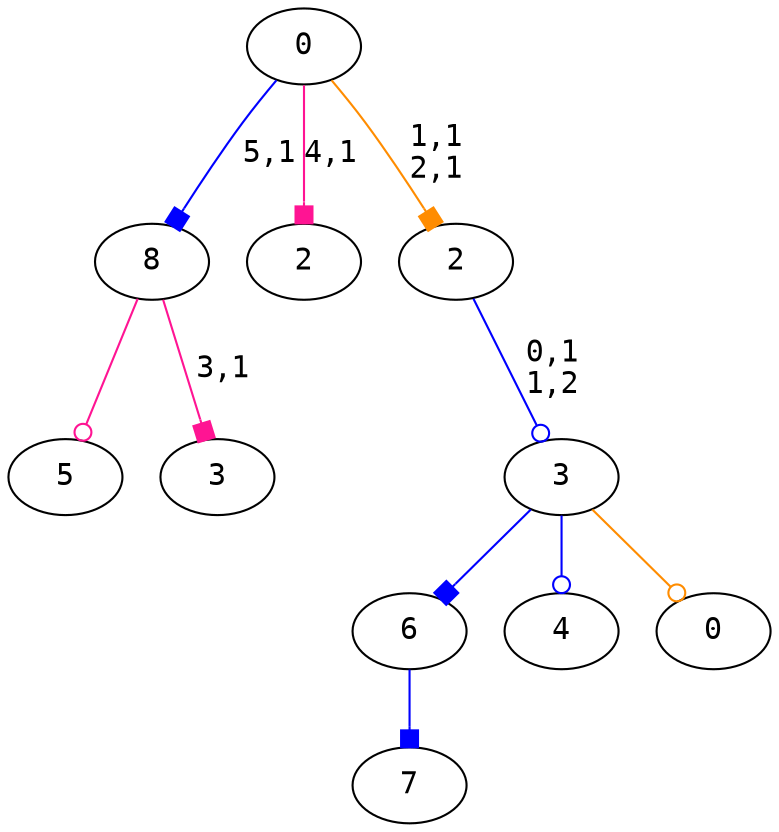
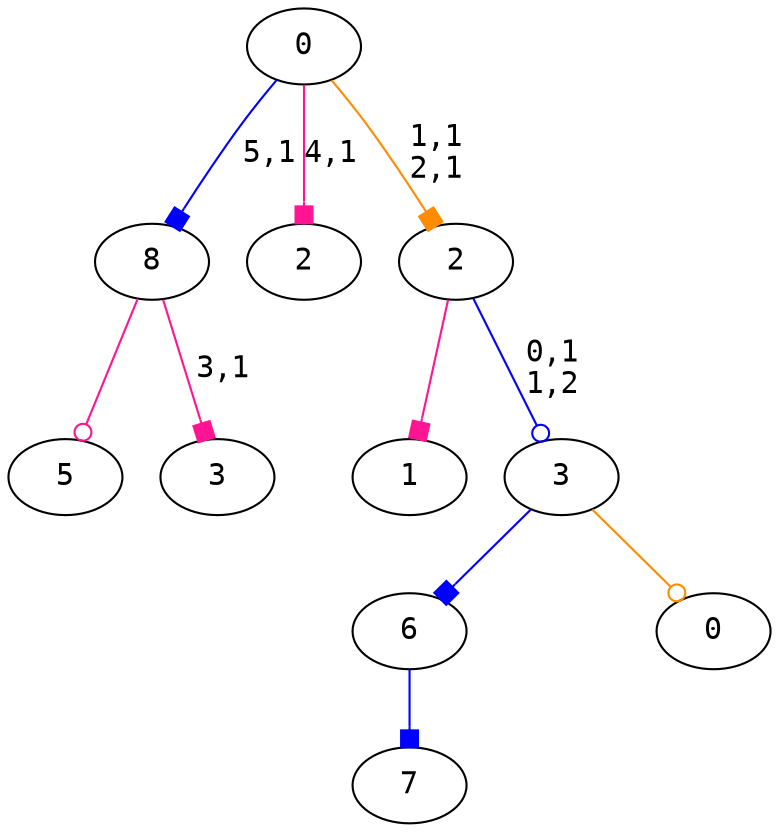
node "1": added
node "4": removed
